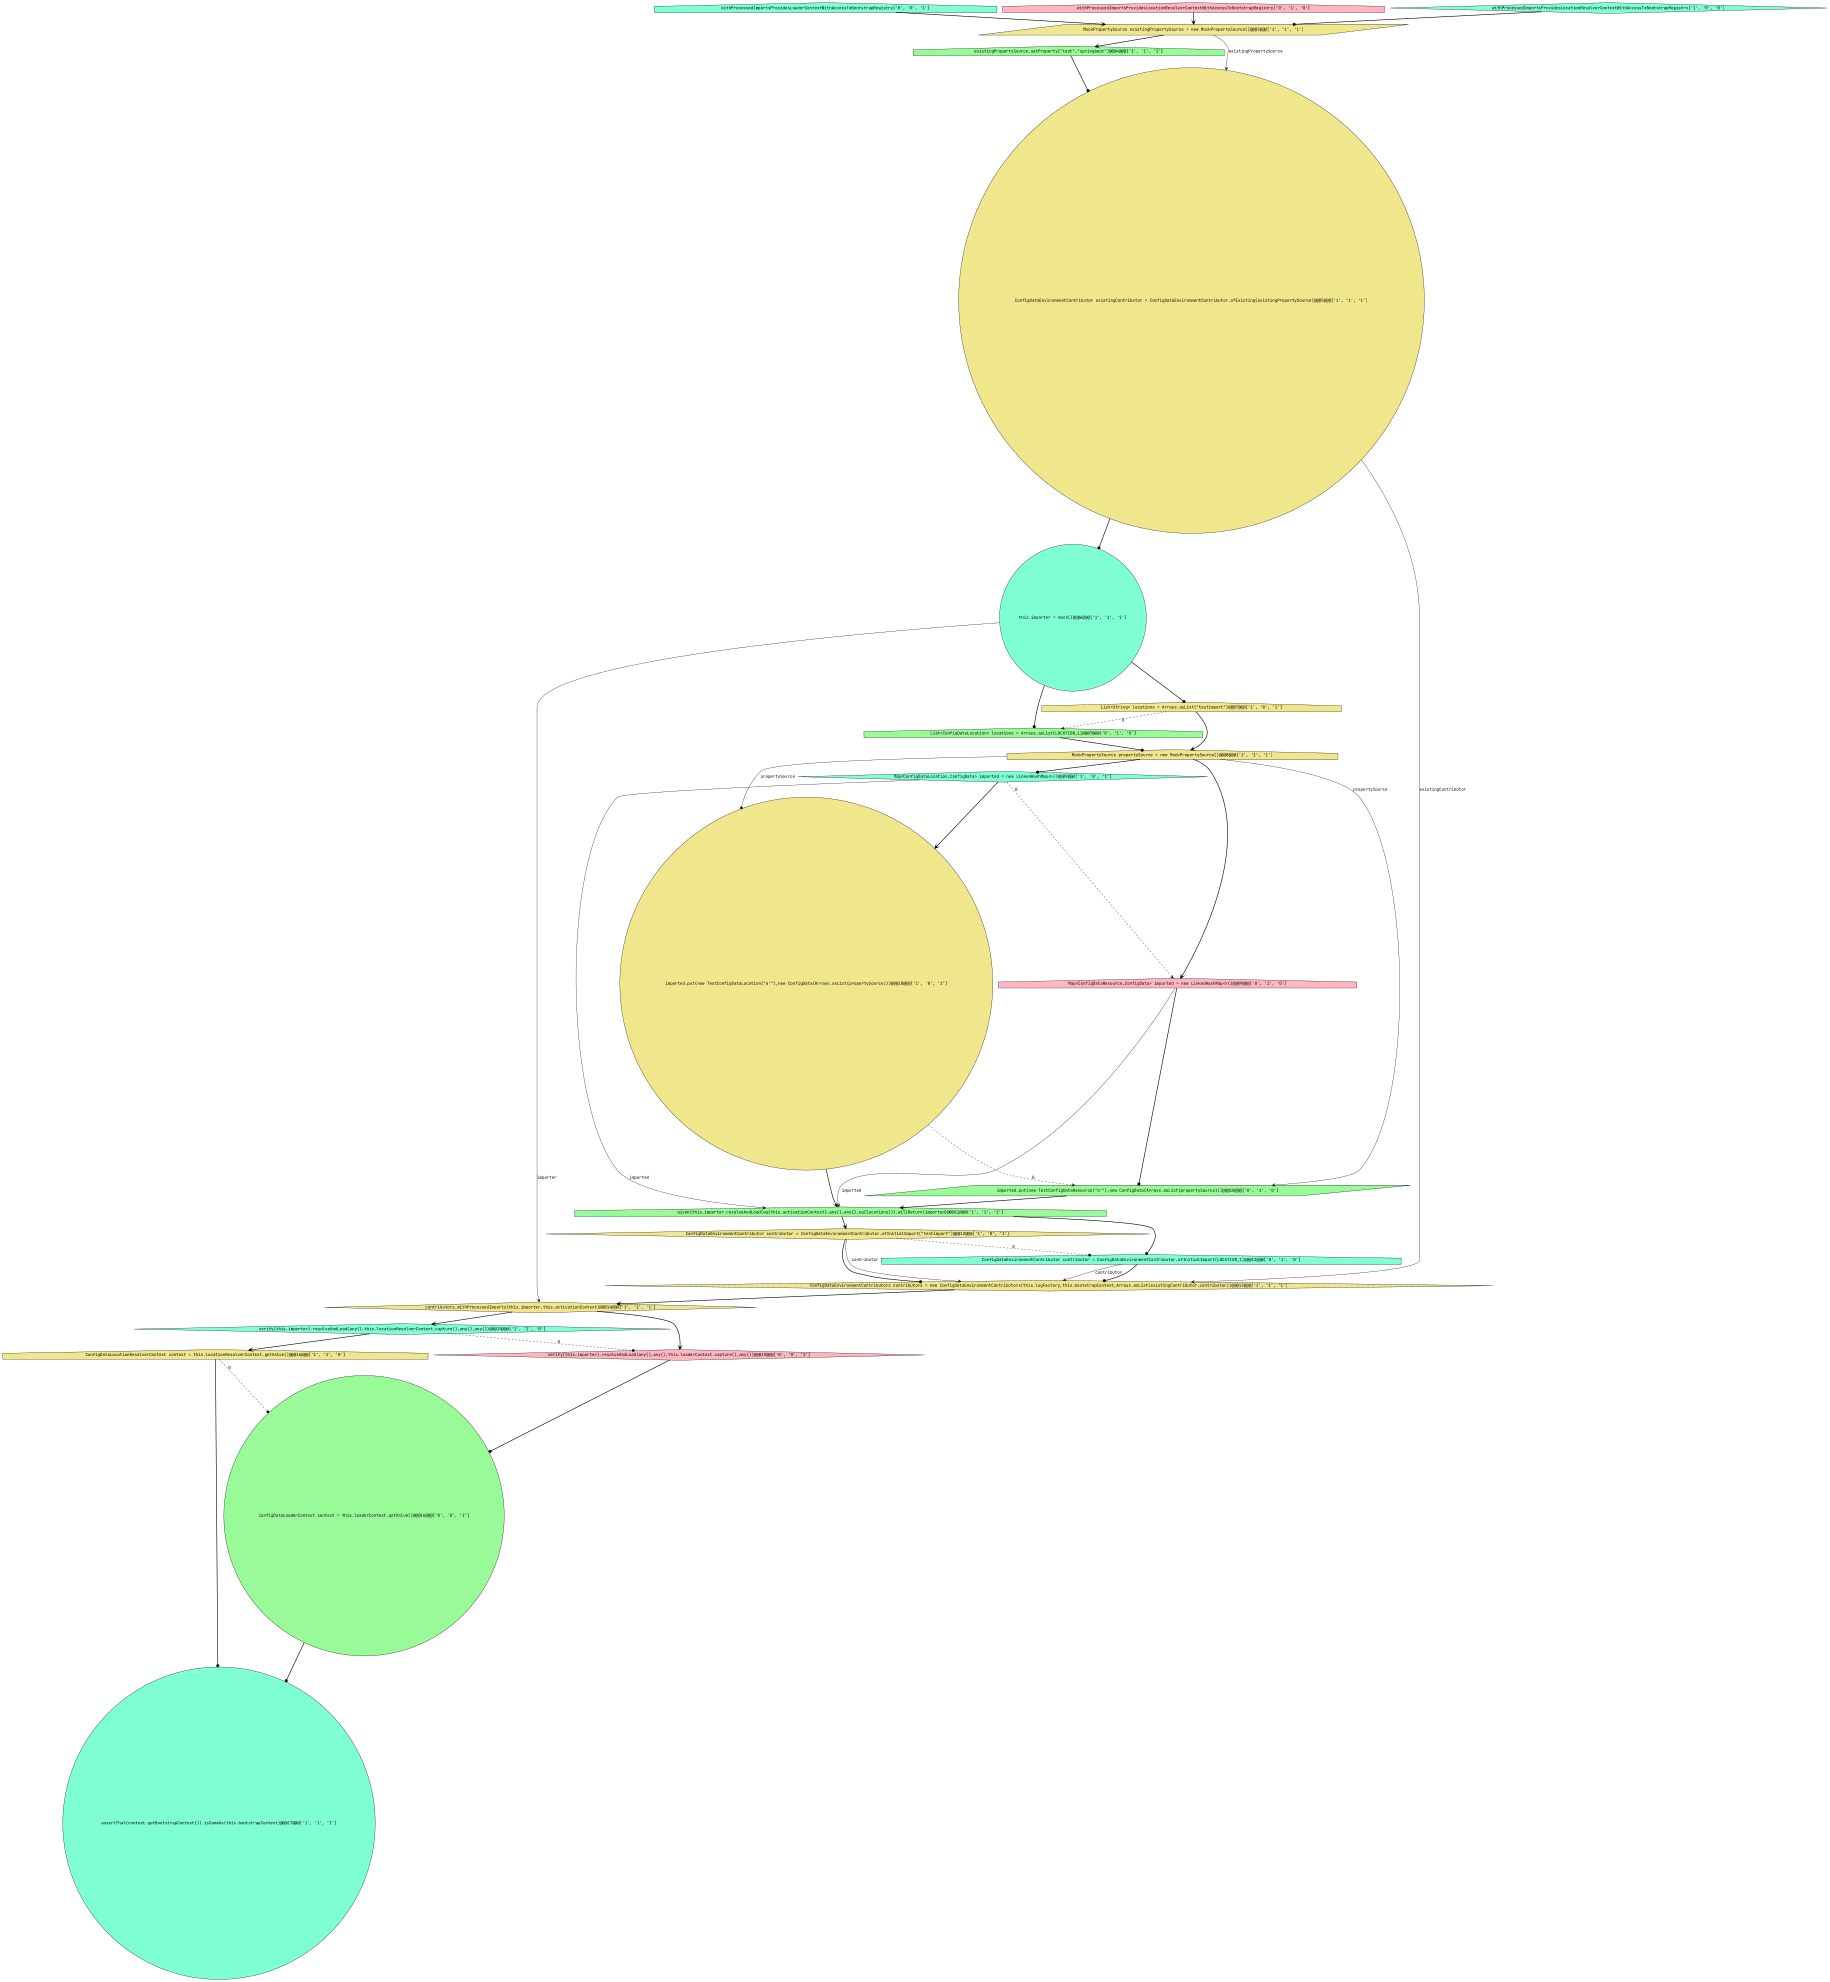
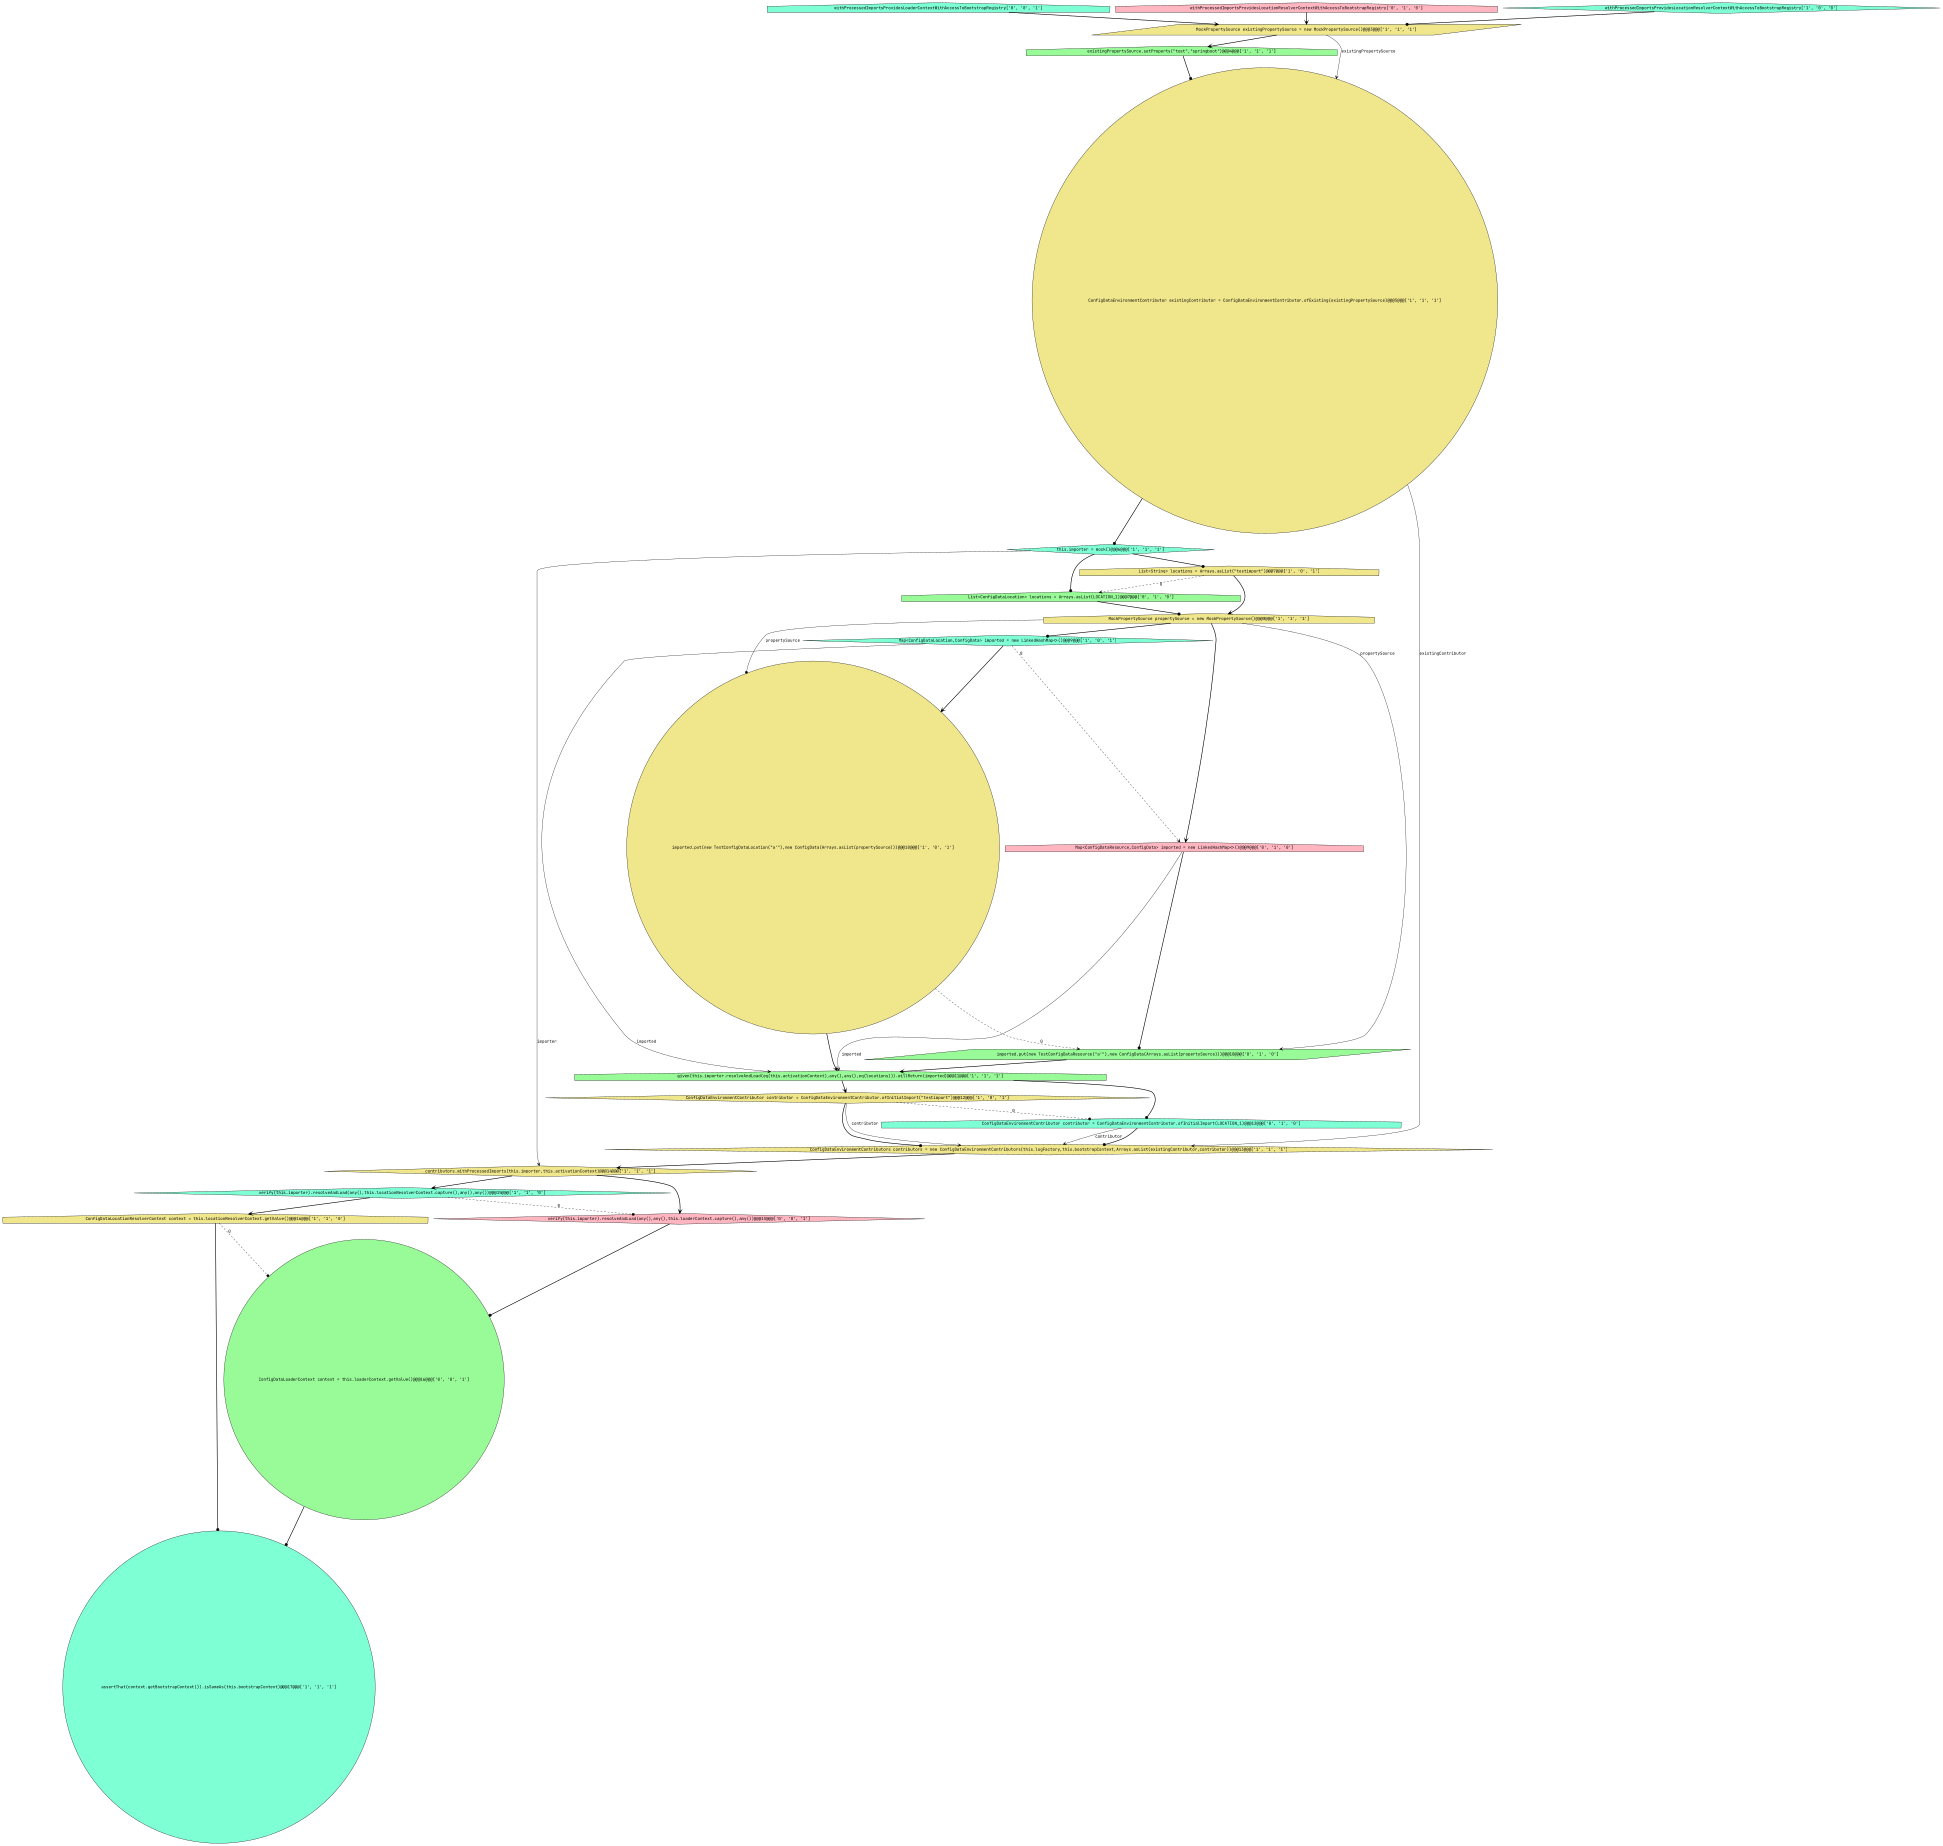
node "this.importer = mock()@@@6@@@['1', '1', '1']": shape circle -> diamond
